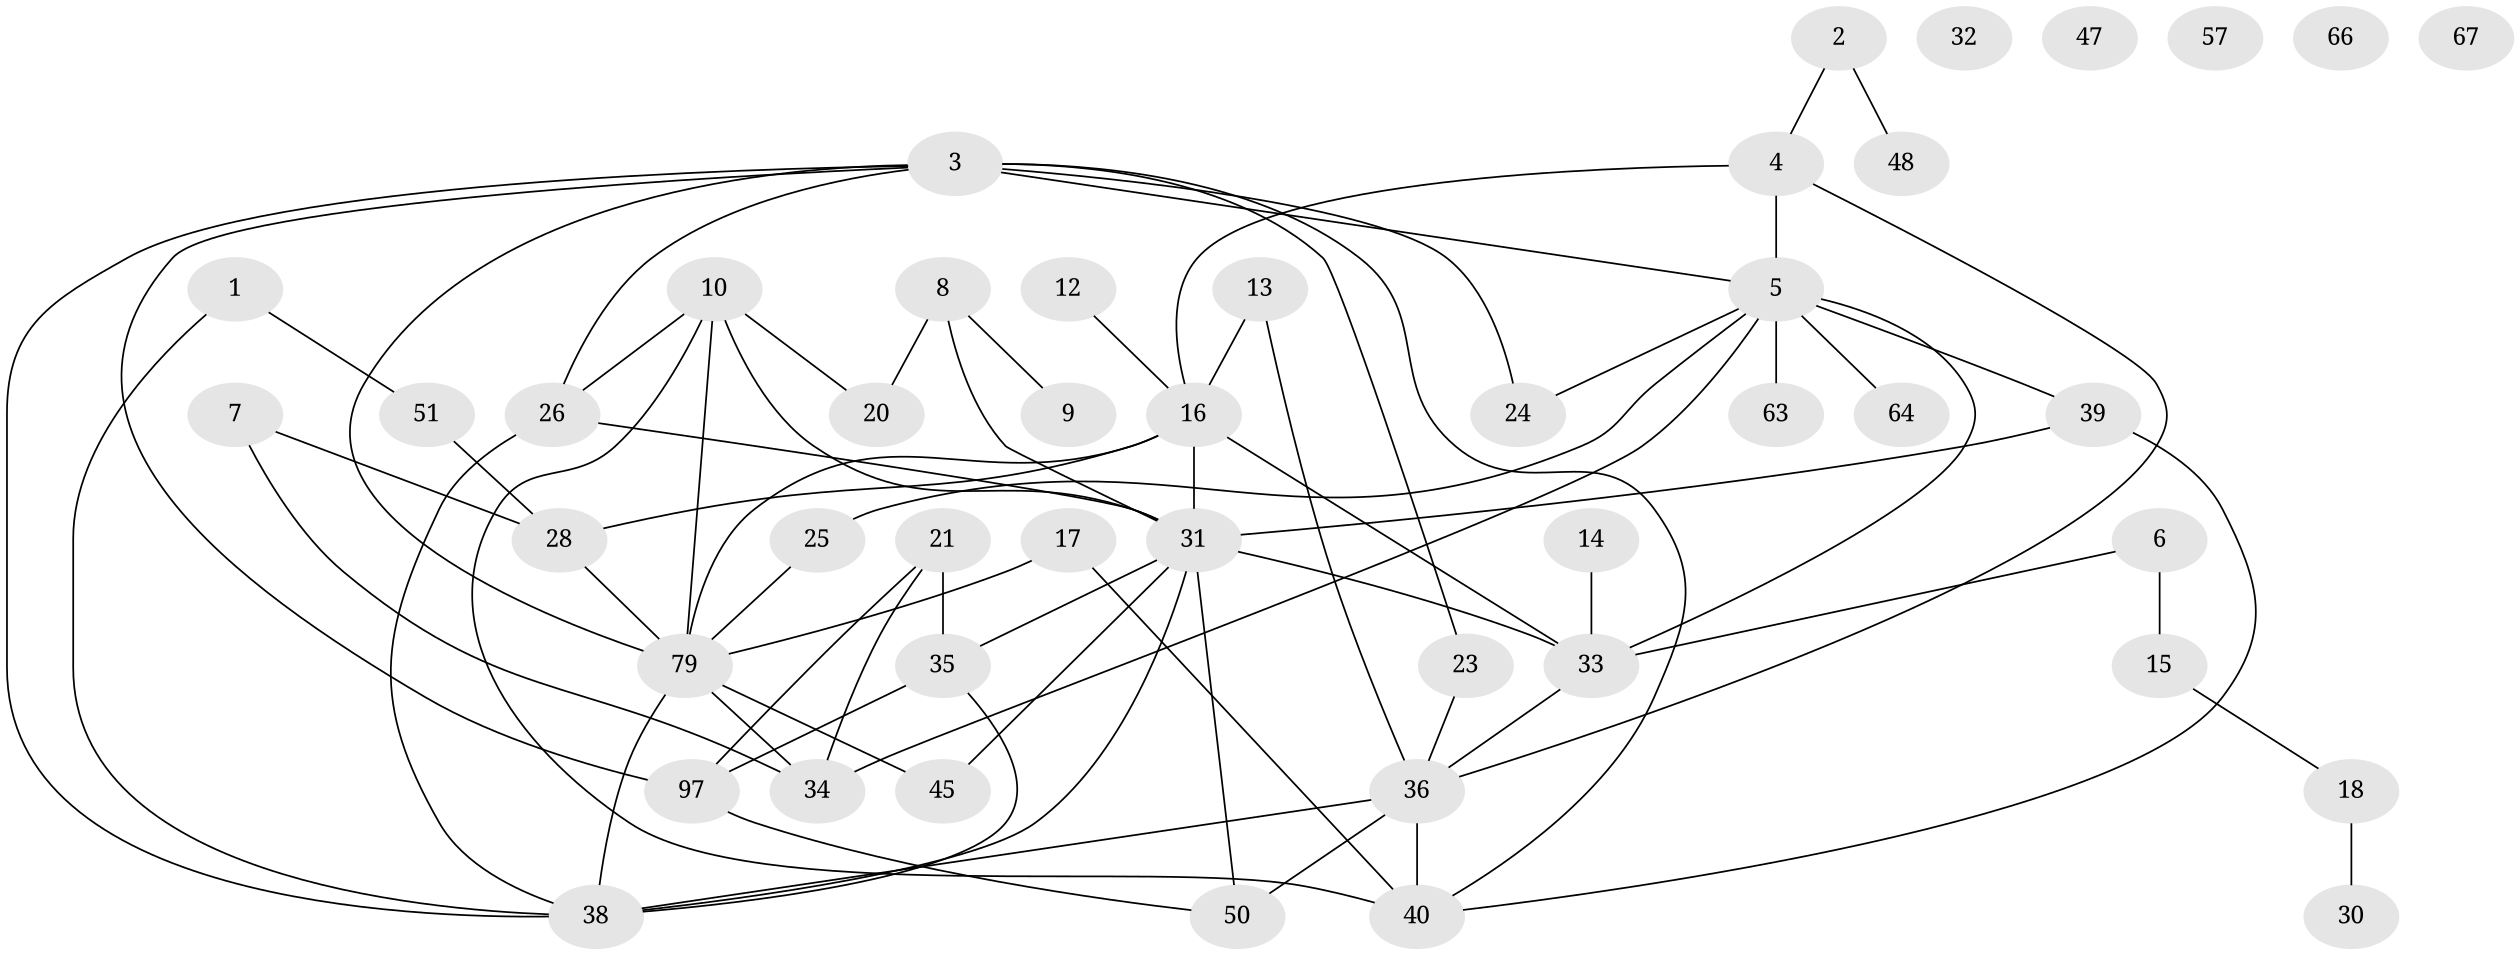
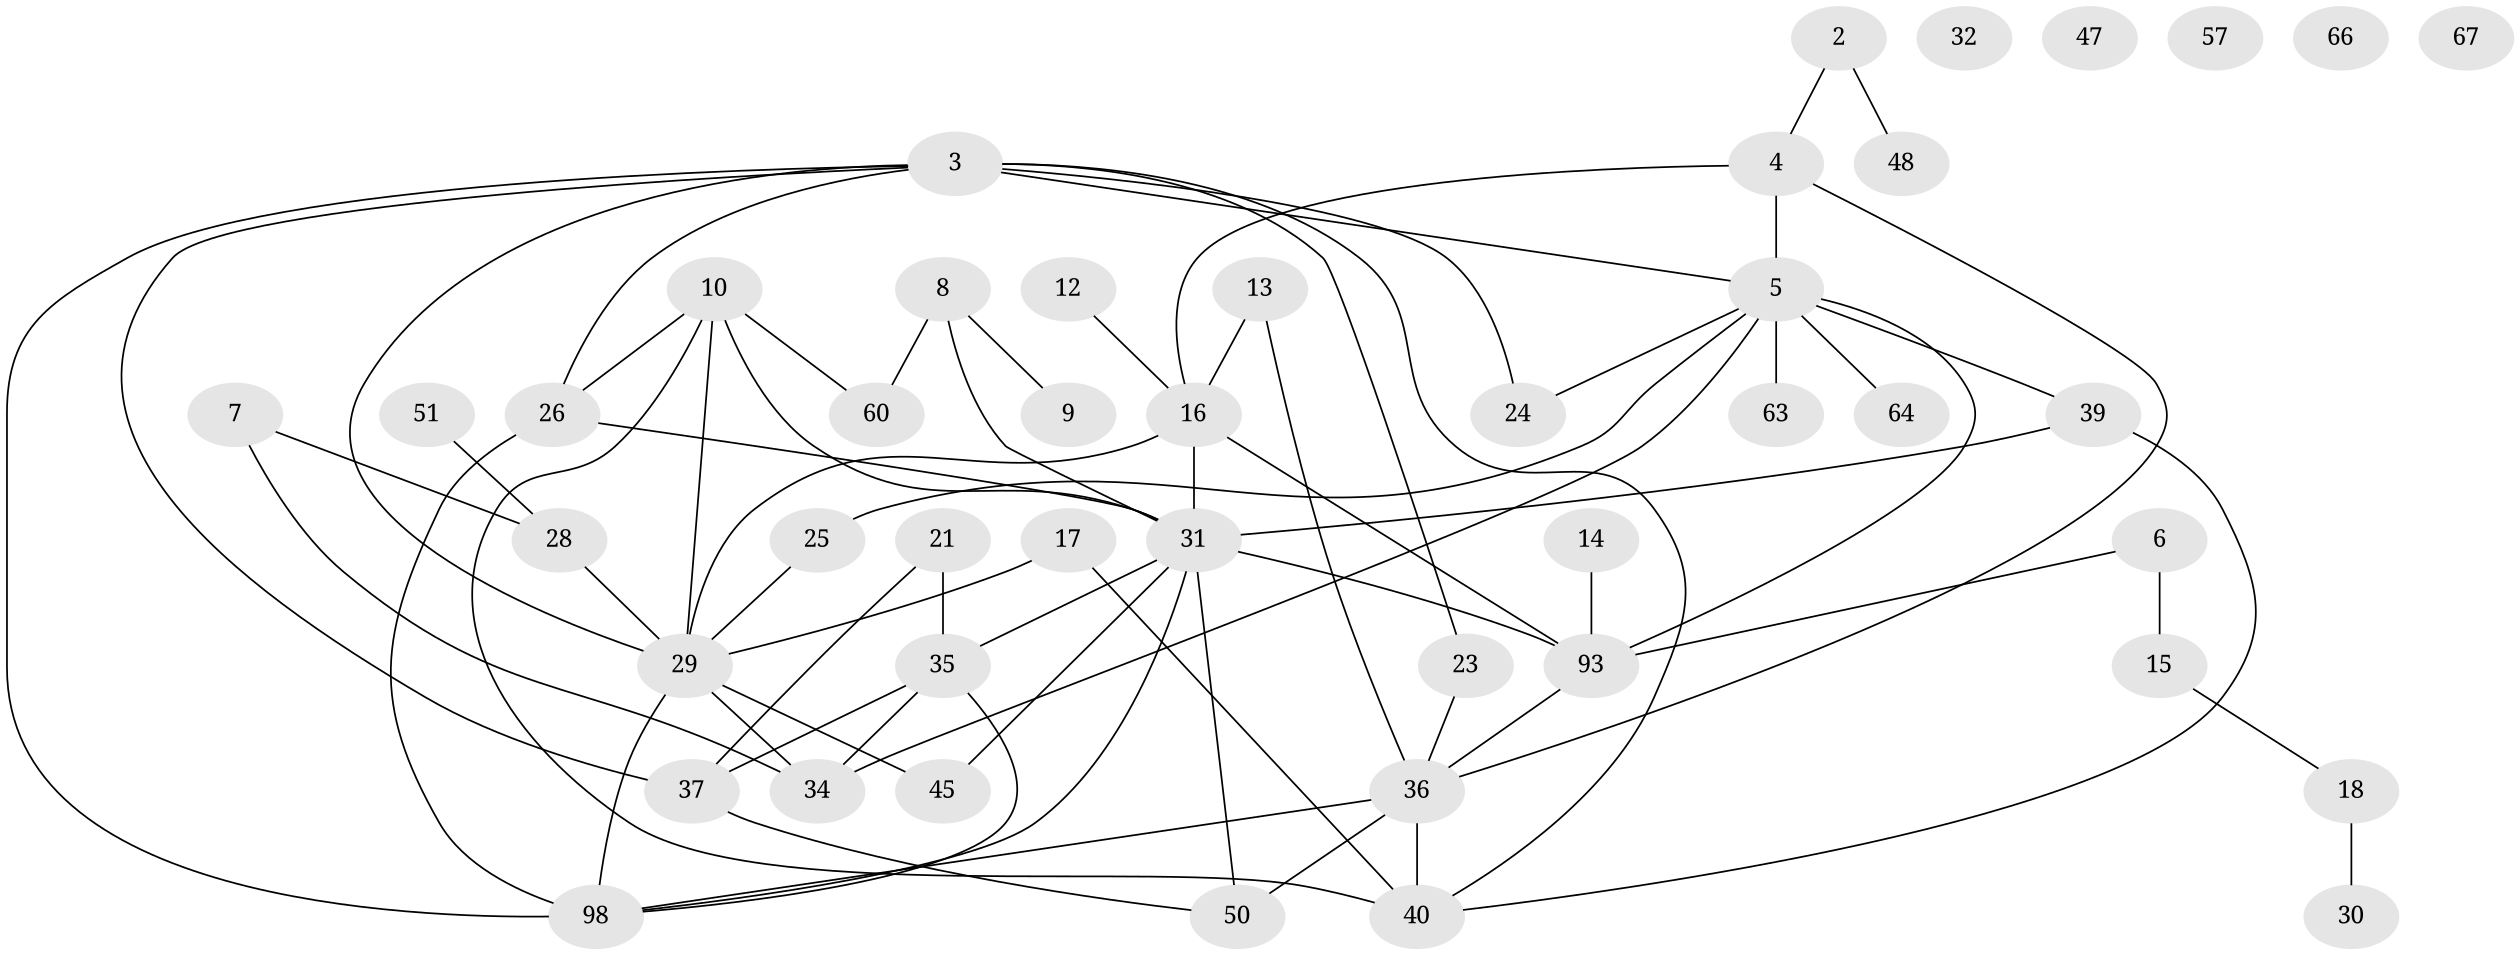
node "1": removed
node "20": label "20" -> "60"
edge "16" -- "28": removed
edge "21" -- "34": now "35" -- "34"
node "79": label "79" -> "29"
node "33": label "33" -> "93"
node "97": label "97" -> "37"
node "38": label "38" -> "98"
